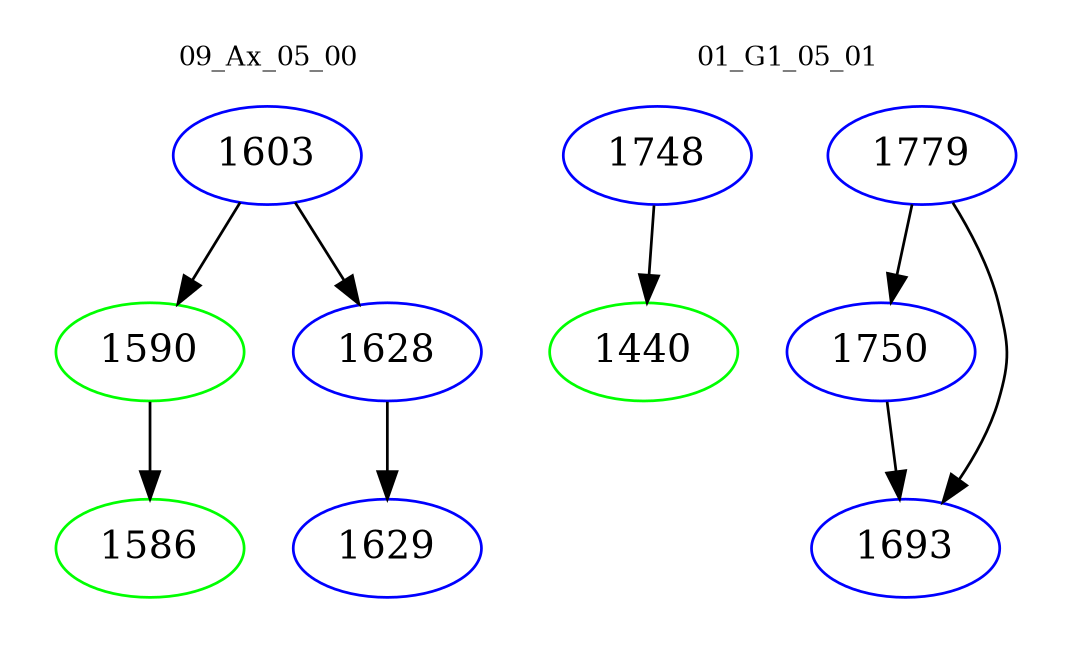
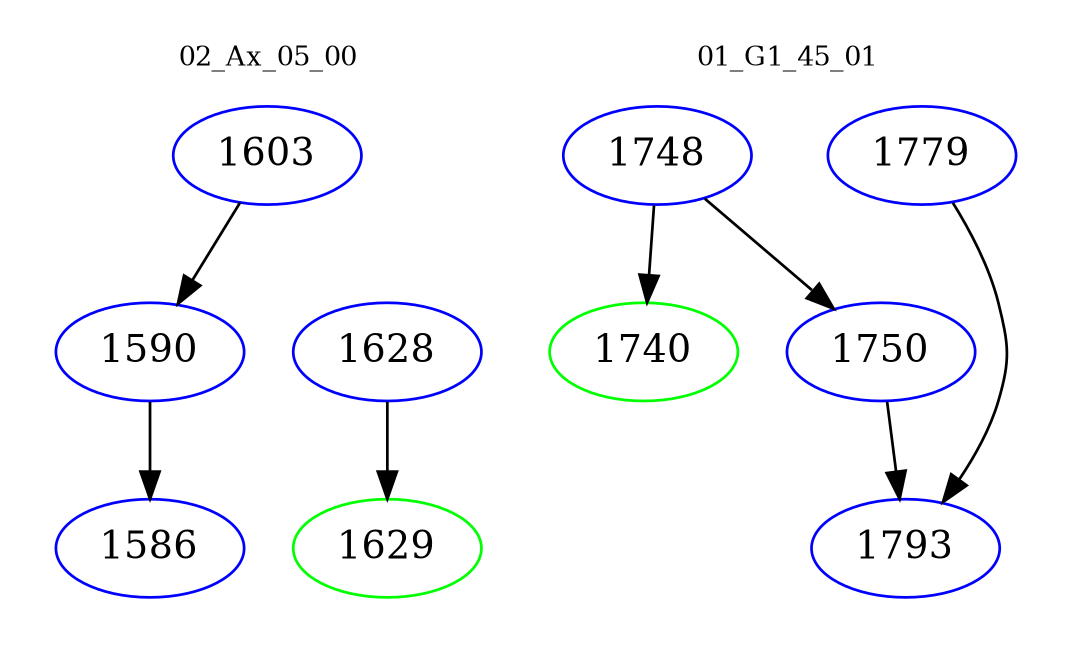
cluster "09_Ax_05_00": label "09_Ax_05_00" -> "02_Ax_05_00"
cluster "01_G1_05_01": label "01_G1_05_01" -> "01_G1_45_01"
edge "1779" -> "1750": now "1748" -> "1750"
edge "1603" -> "1628": removed
node "1590": color green -> blue
node "1440": label "1440" -> "1740"
node "1586": color green -> blue
node "1629": color blue -> green
node "1693": label "1693" -> "1793"
